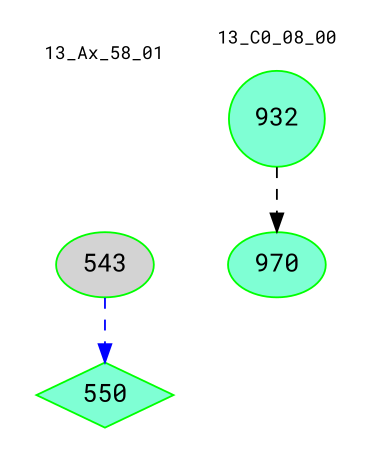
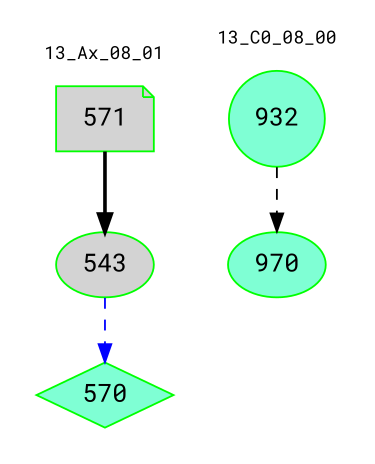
cluster "13_Ax_58_01": label "13_Ax_58_01" -> "13_Ax_08_01"
node "571": added
node "550": label "550" -> "570"
